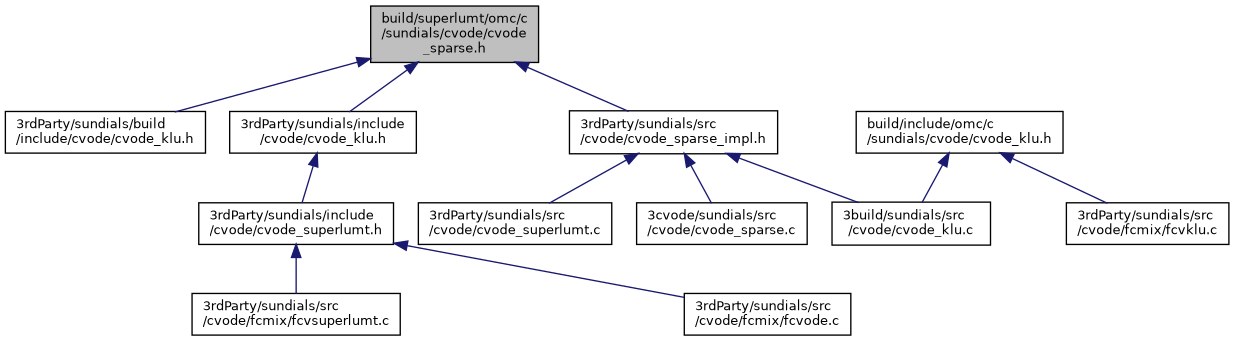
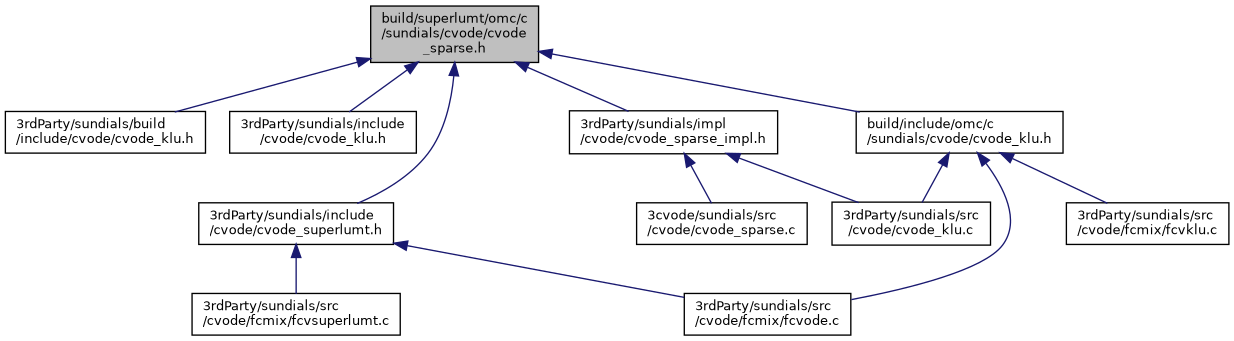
edge "build/include/omc/c /sundials/cvode/cvode_klu.h" -> "build/superlumt/omc/c /sundials/cvode/cvode _sparse.h": added
node "3rdParty/sundials/src /cvode/cvode_sparse_impl.h": label "3rdParty/sundials/src /cvode/cvode_sparse_impl.h" -> "3rdParty/sundials/impl /cvode/cvode_sparse_impl.h"
edge "3rdParty/sundials/include /cvode/cvode_superlumt.h" -> "3rdParty/sundials/include /cvode/cvode_klu.h": now "3rdParty/sundials/include /cvode/cvode_superlumt.h" -> "build/superlumt/omc/c /sundials/cvode/cvode _sparse.h"
node "3rdParty/sundials/src /cvode/cvode_superlumt.c": removed
node "3build/sundials/src /cvode/cvode_klu.c": label "3build/sundials/src /cvode/cvode_klu.c" -> "3rdParty/sundials/src /cvode/cvode_klu.c"
edge "3rdParty/sundials/src /cvode/fcmix/fcvode.c" -> "build/include/omc/c /sundials/cvode/cvode_klu.h": added
